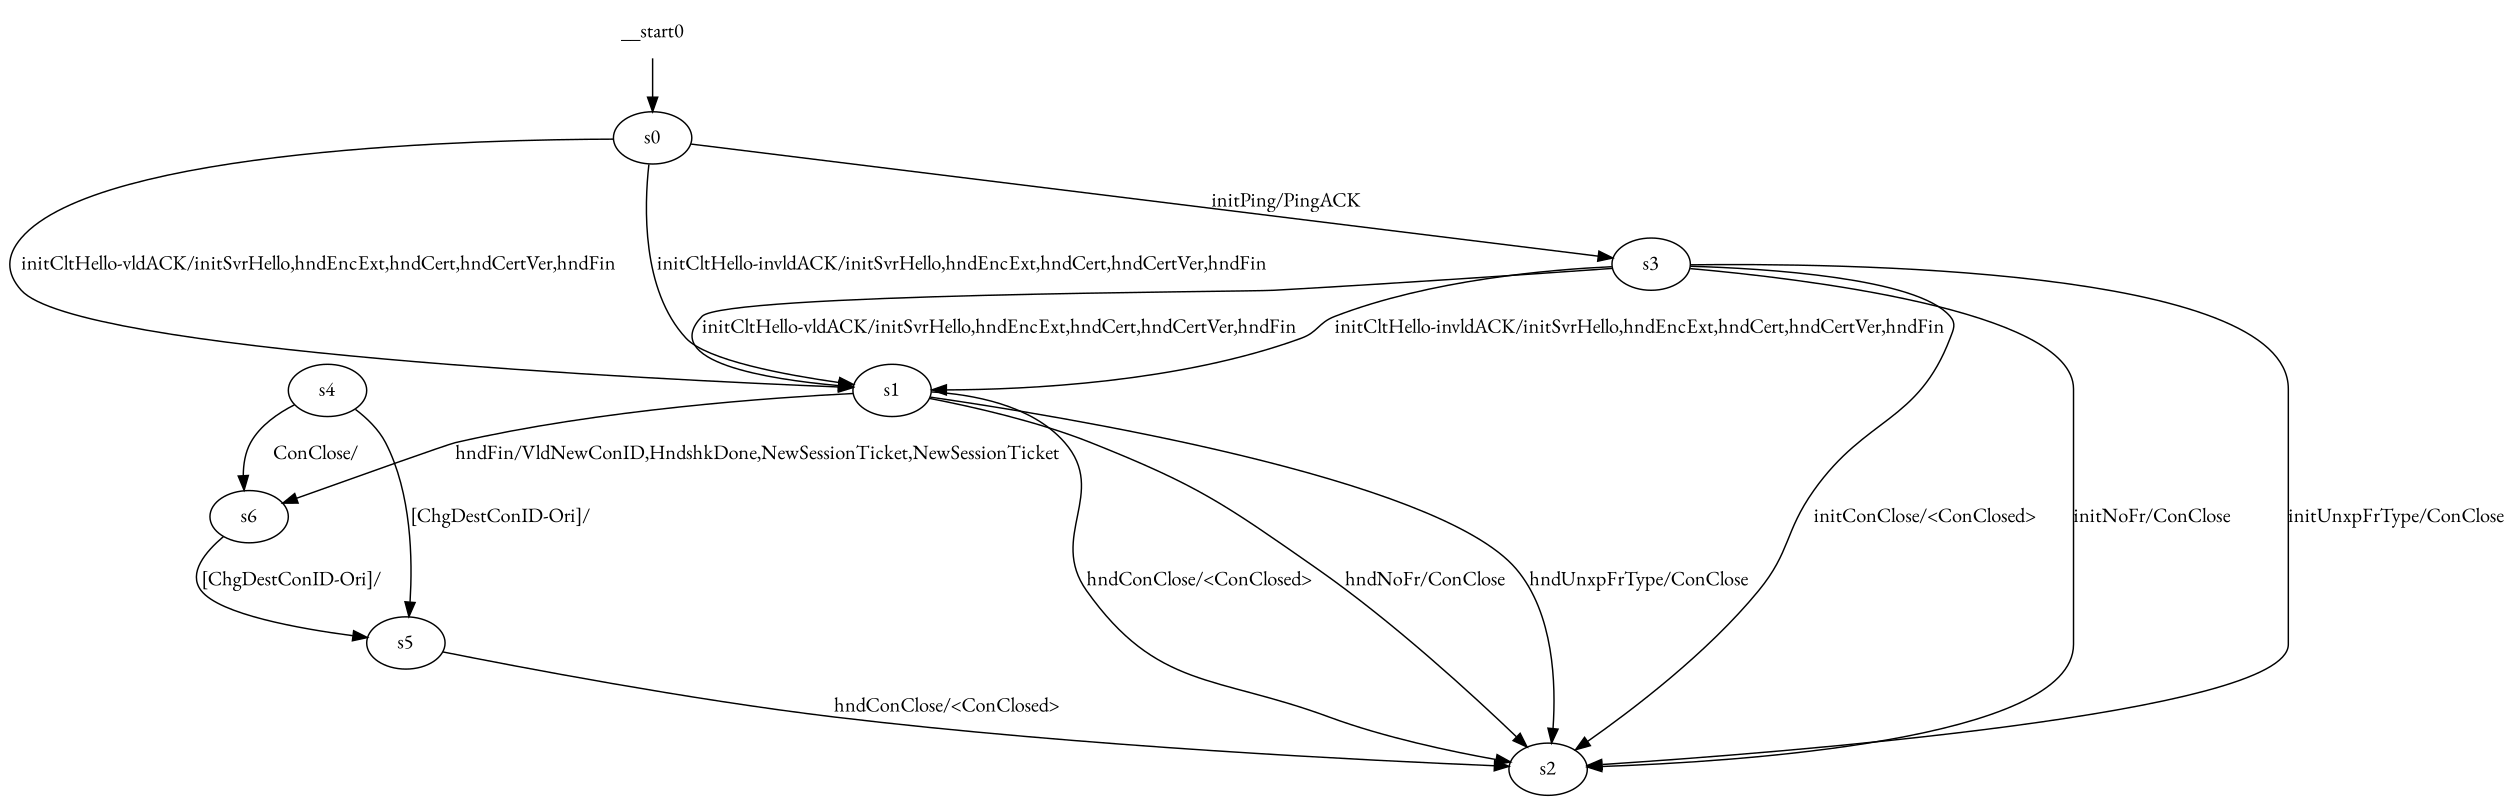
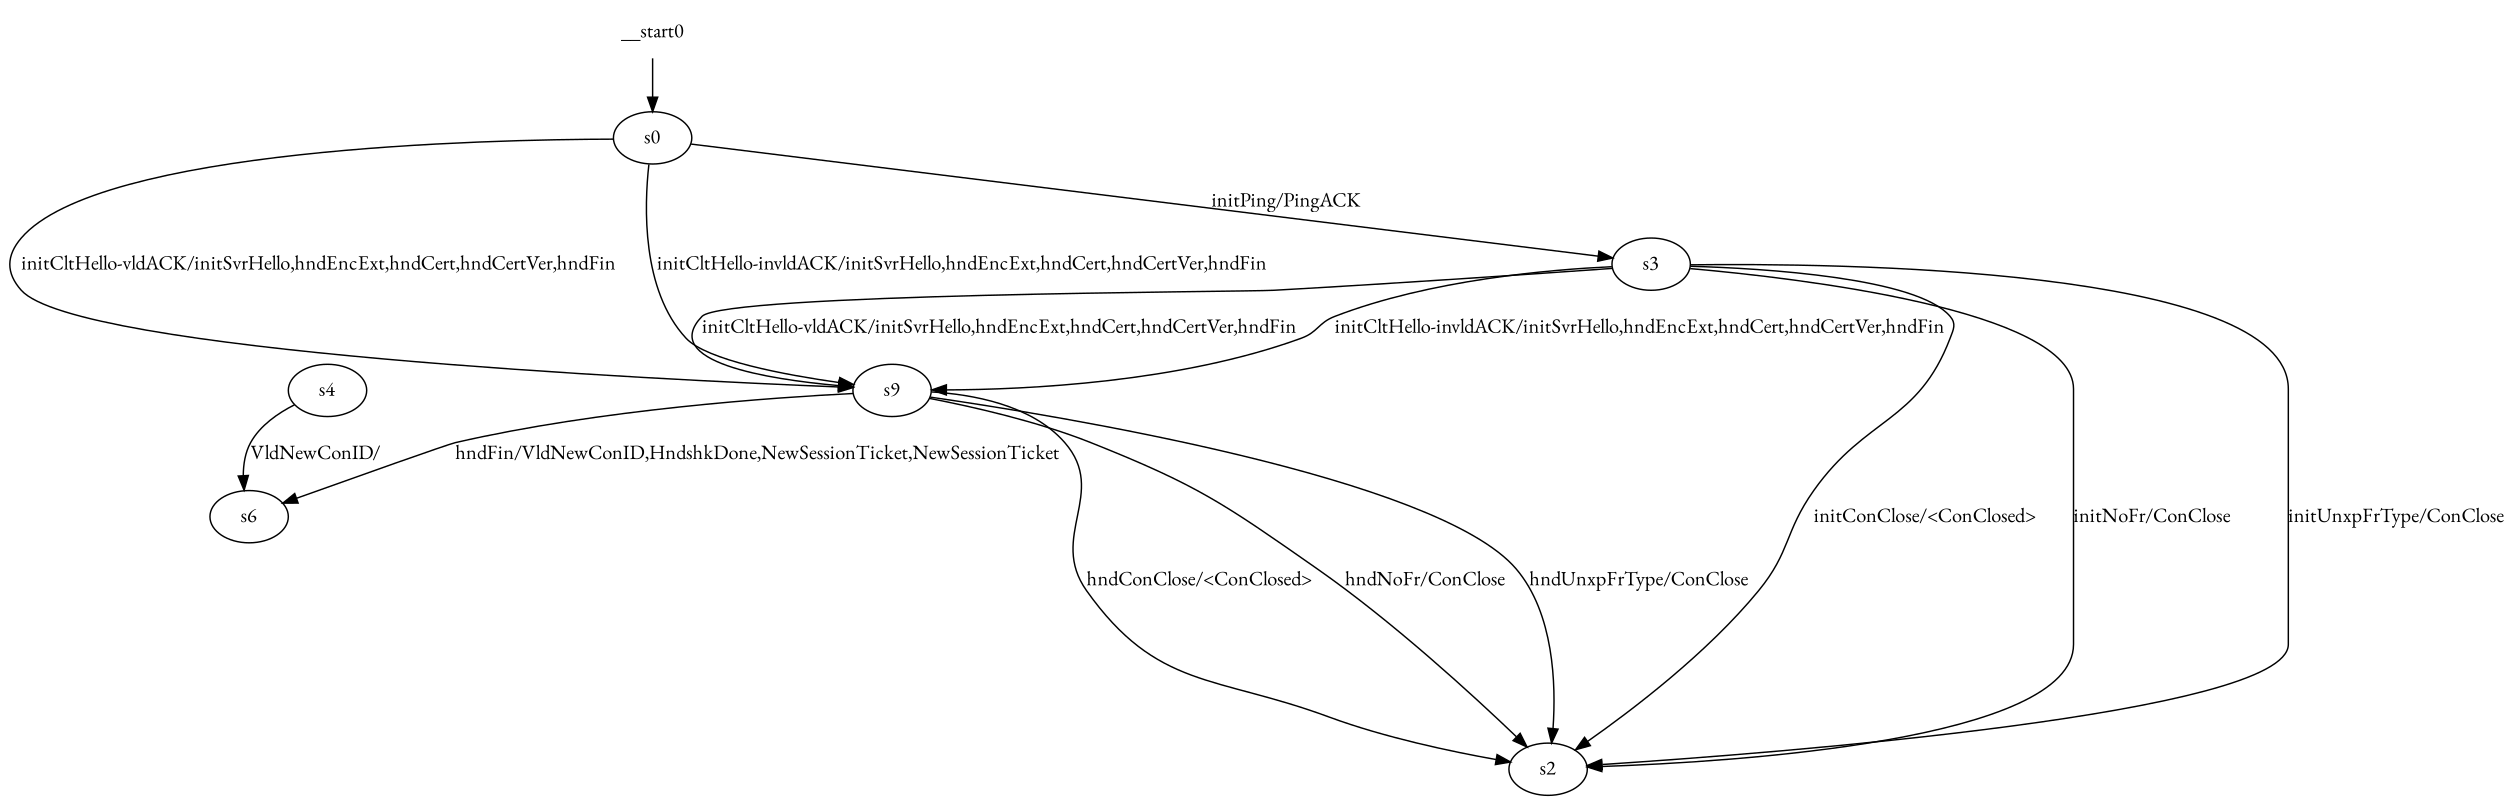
node "s1": label "s1" -> "s9"
edge "s4" -> "s6": label "ConClose/ " -> "VldNewConID/ "
node "s5": removed
